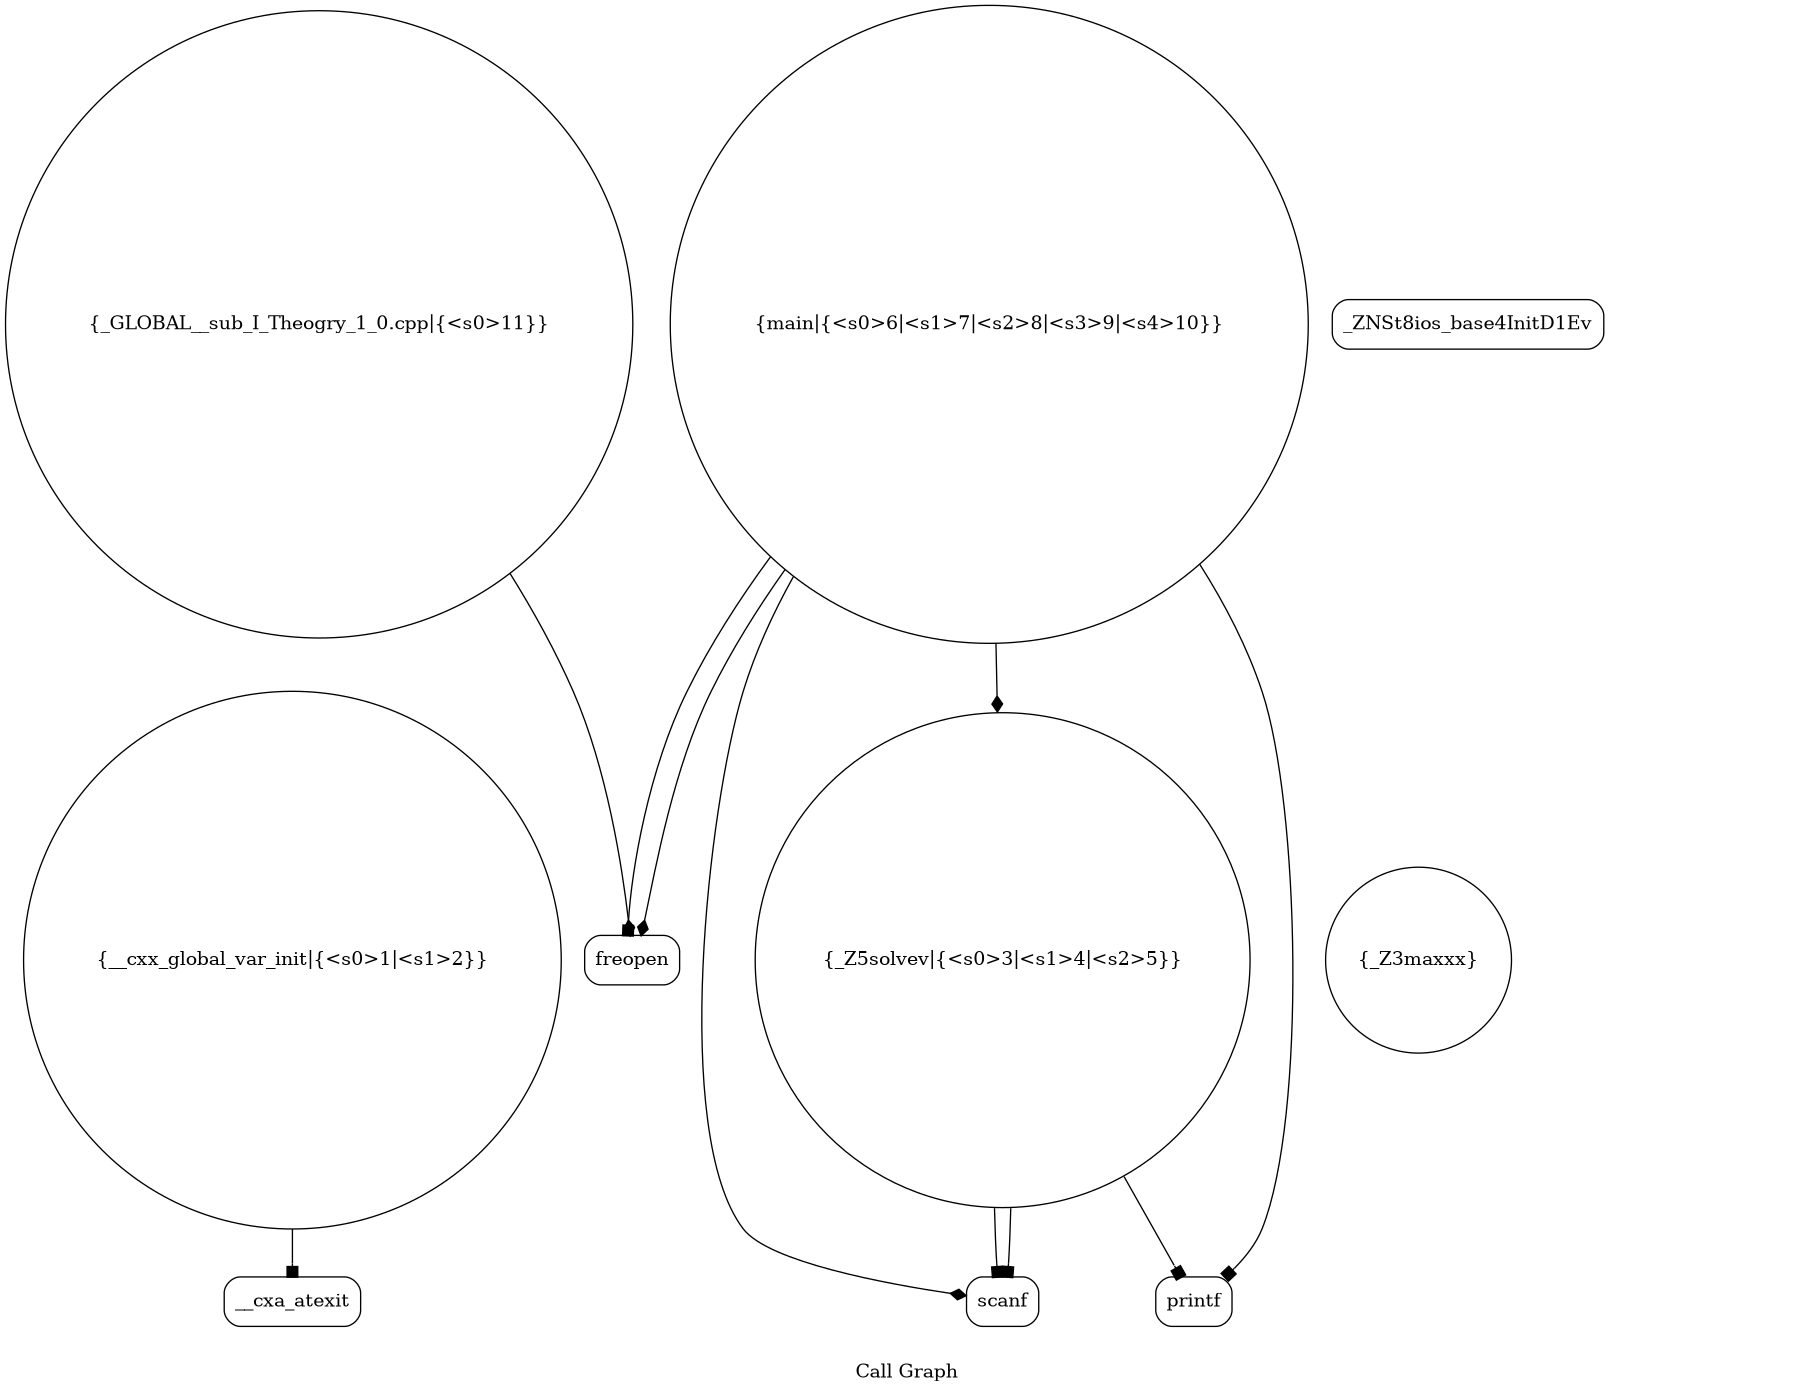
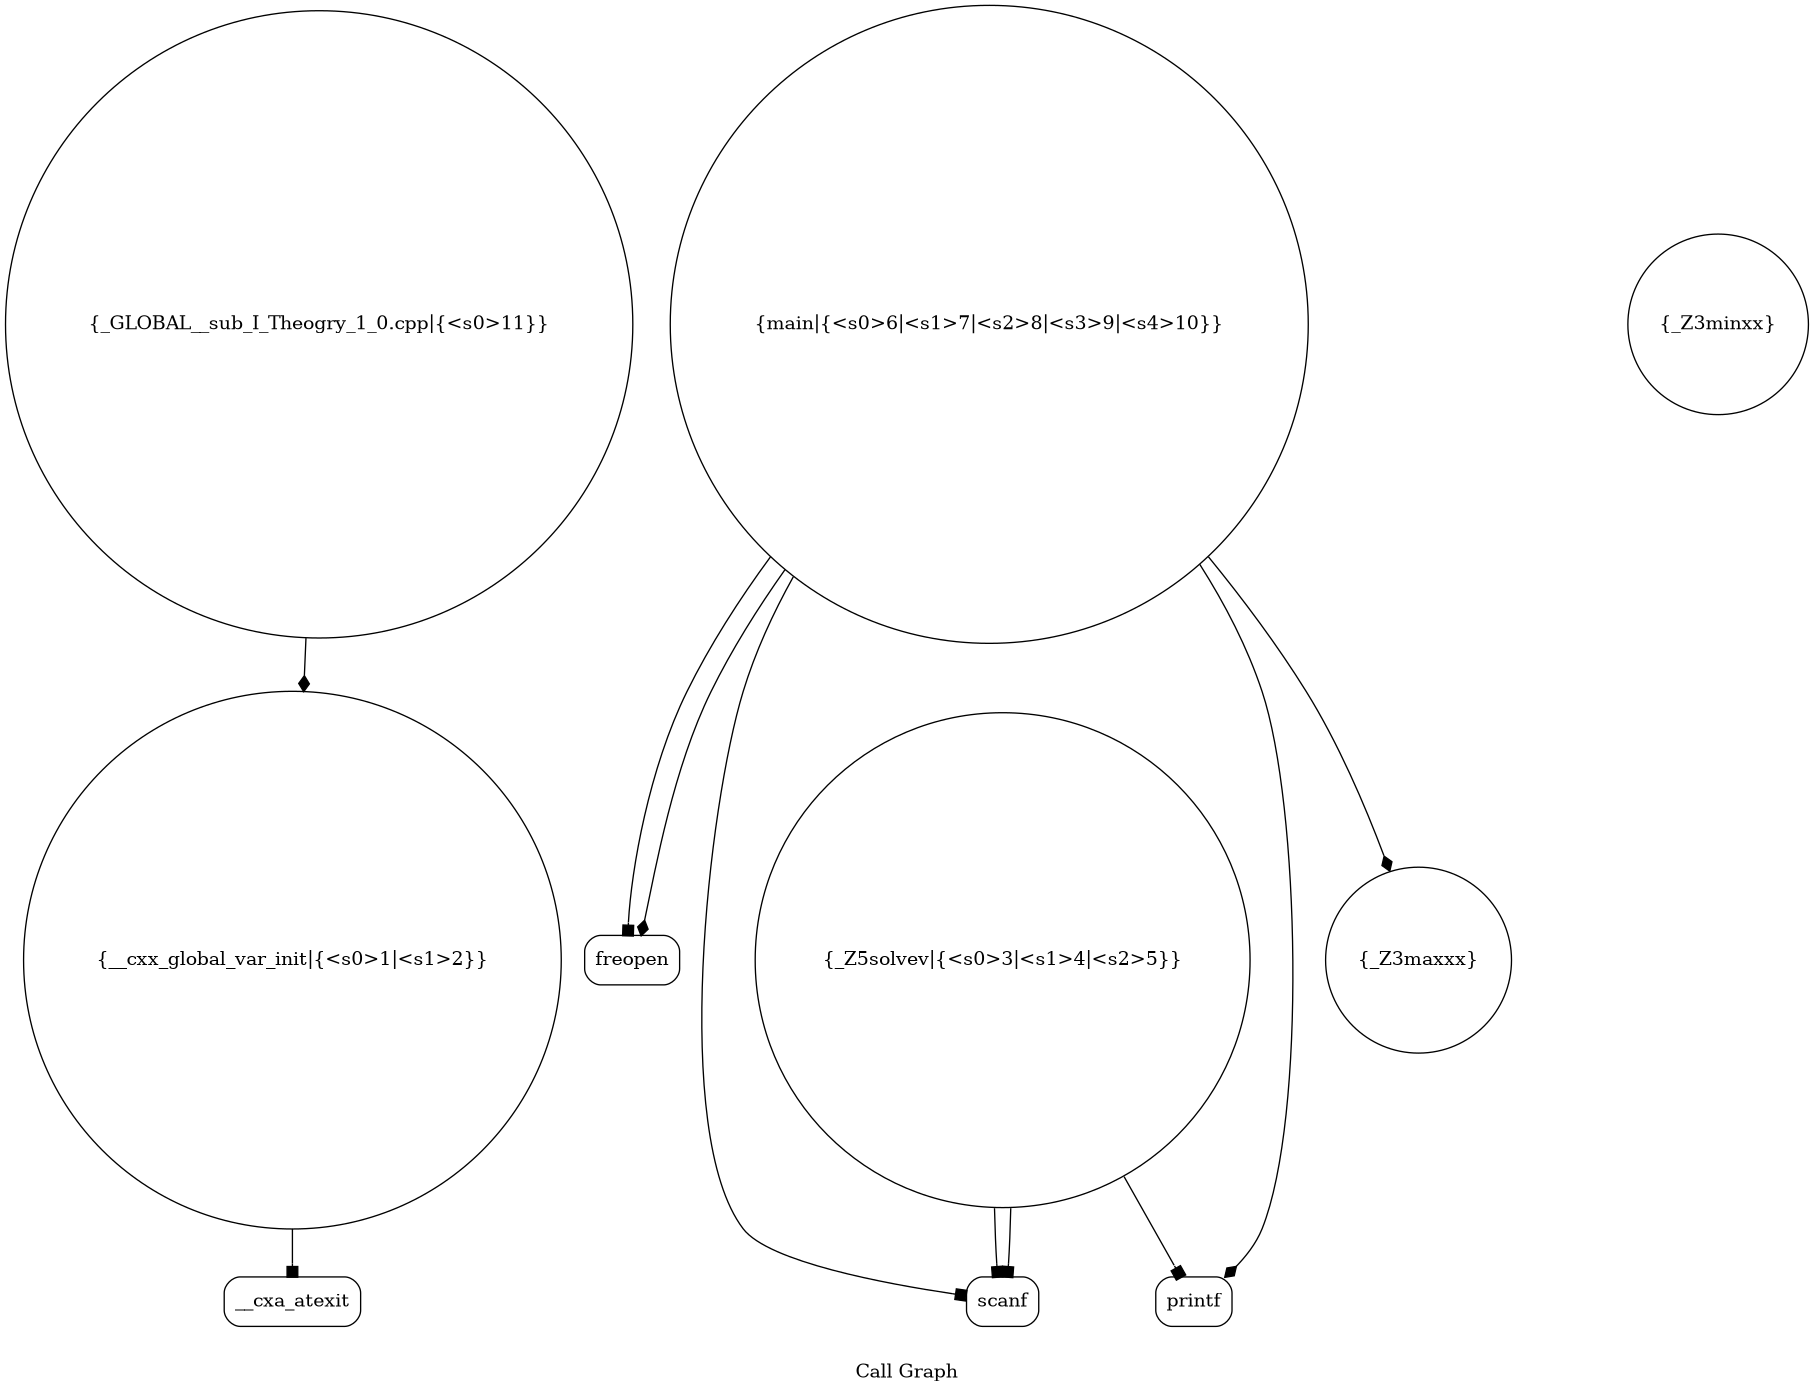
node "_ZNSt8ios_base4InitD1Ev": removed
node "{_Z3minxx}": added
edge "{main|{<s0>6|<s1>7|<s2>8|<s3>9|<s4>10}}" -> "{_Z5solvev|{<s0>3|<s1>4|<s2>5}}": now "{main|{<s0>6|<s1>7|<s2>8|<s3>9|<s4>10}}" -> "{_Z3maxxx}"
edge "{_GLOBAL__sub_I_Theogry_1_0.cpp|{<s0>11}}" -> "freopen": now "{_GLOBAL__sub_I_Theogry_1_0.cpp|{<s0>11}}" -> "{__cxx_global_var_init|{<s0>1|<s1>2}}"
edge "{main|{<s0>6|<s1>7|<s2>8|<s3>9|<s4>10}}" -> "printf": arrowhead box -> diamond
edge "{main|{<s0>6|<s1>7|<s2>8|<s3>9|<s4>10}}" -> "scanf": arrowhead diamond -> box
